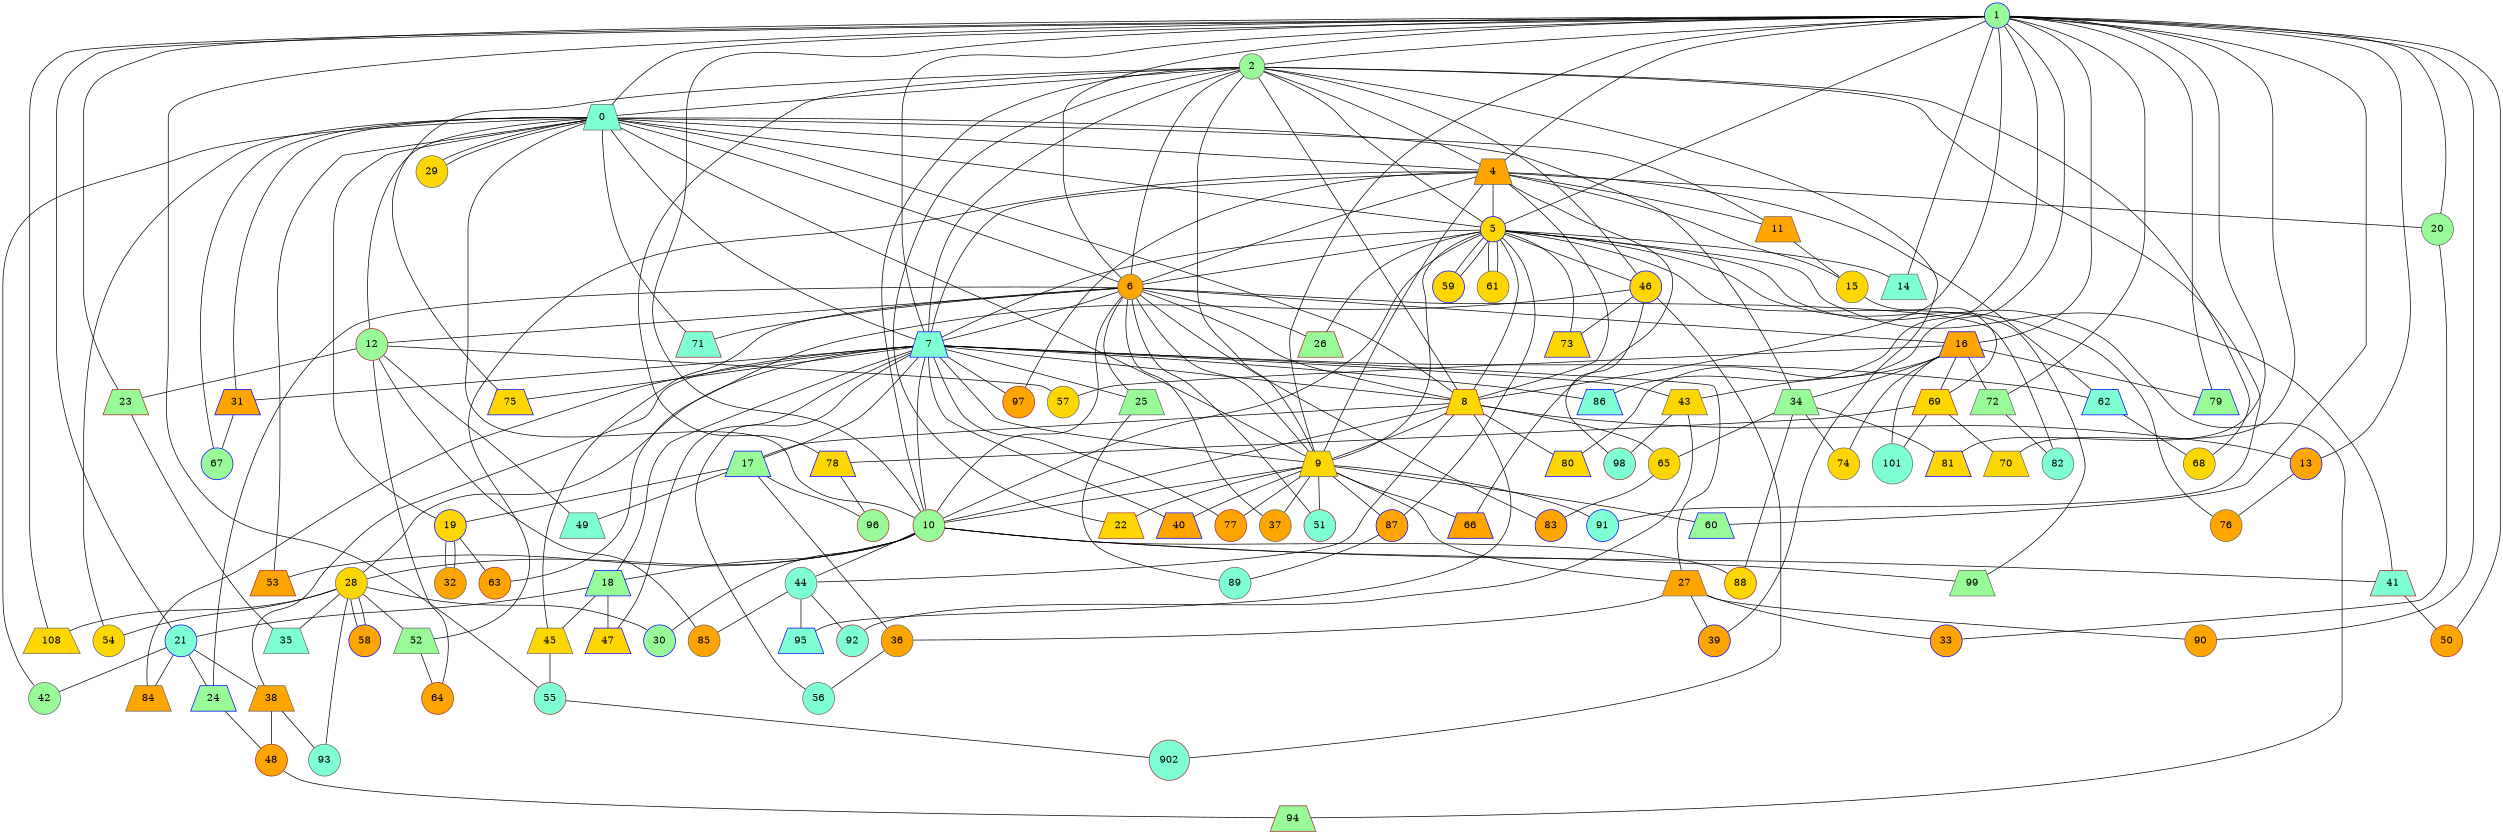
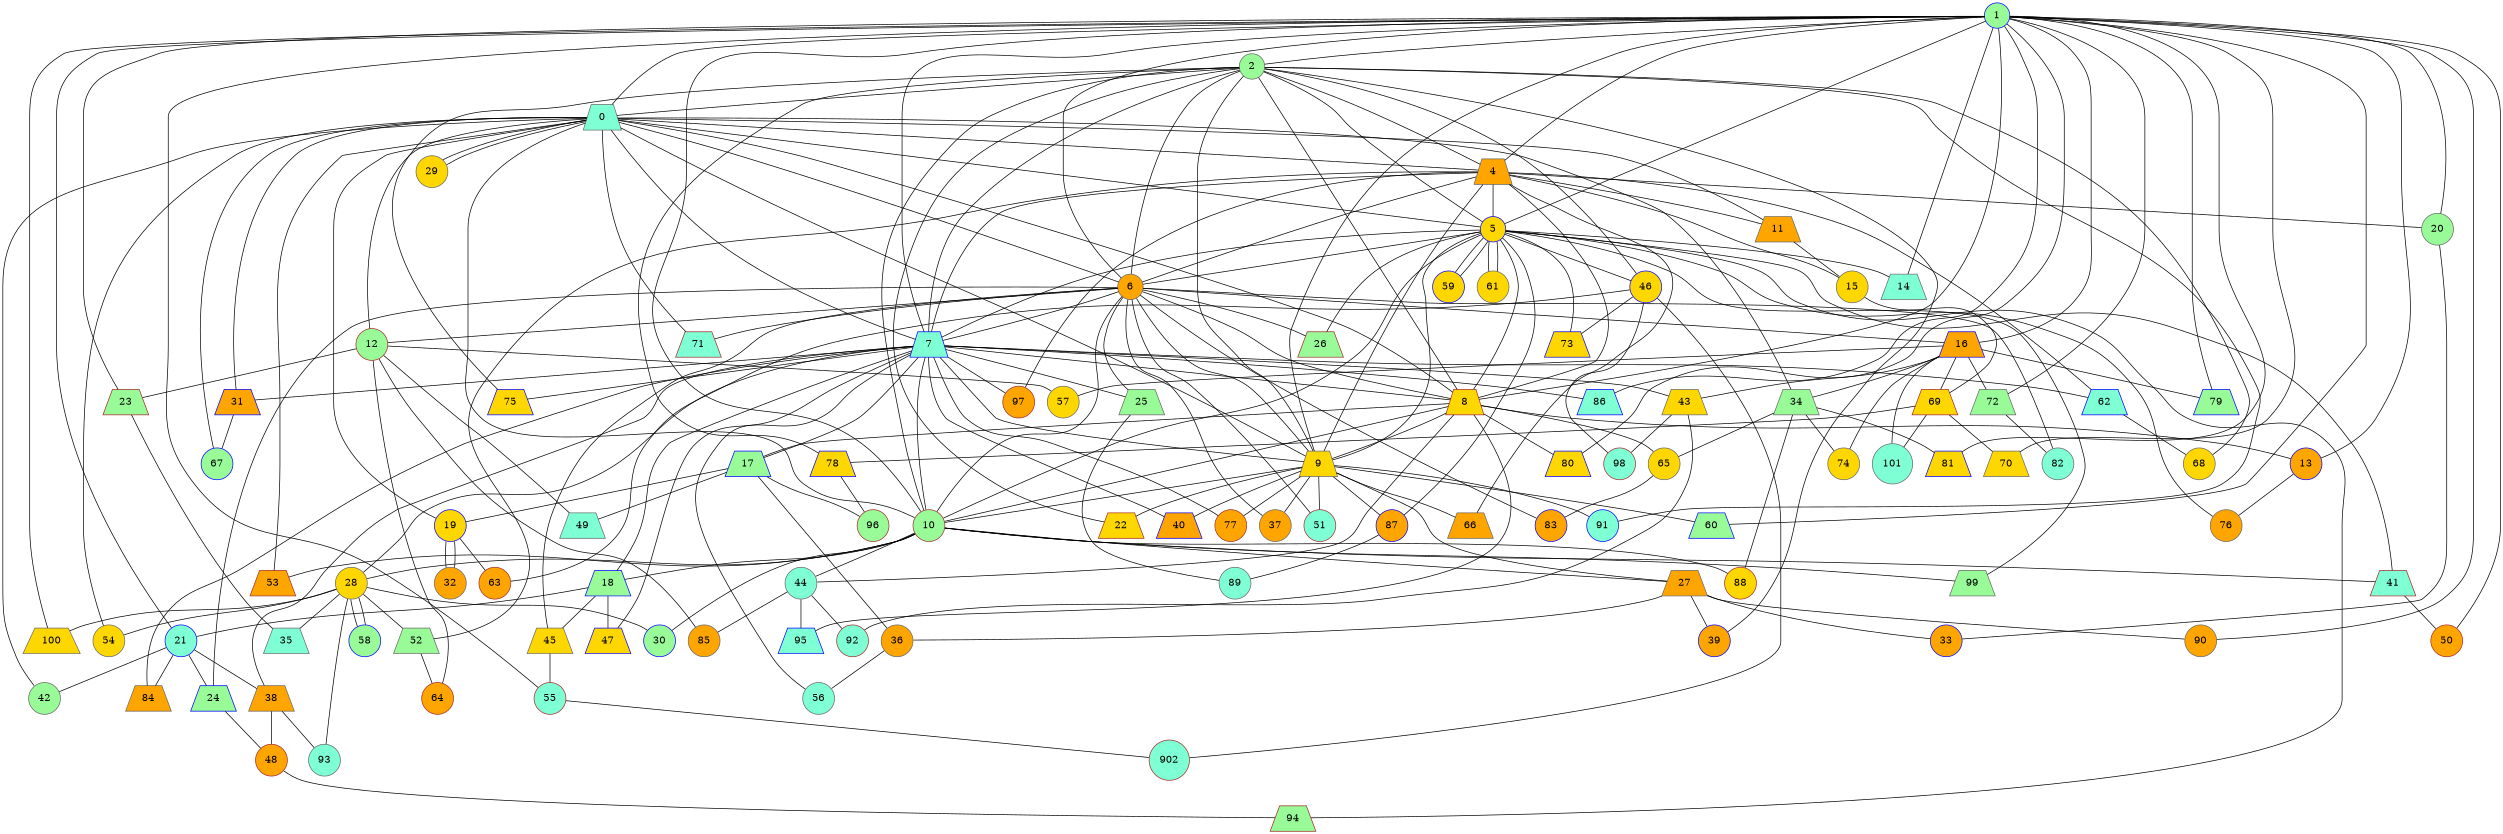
edge "7" -- "27": now "10" -- "27"
node "66": color blue -> gray40
node "108": label "108" -> "100"
node "58": fillcolor orange -> palegreen
